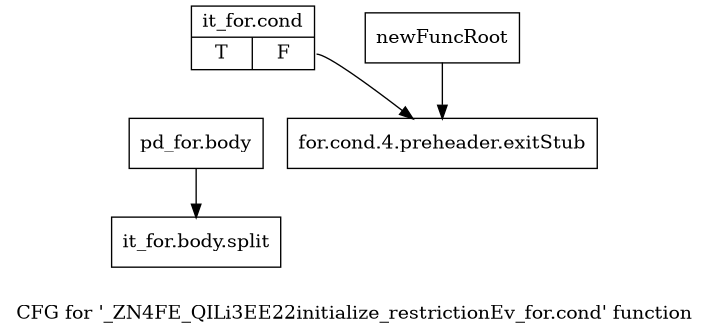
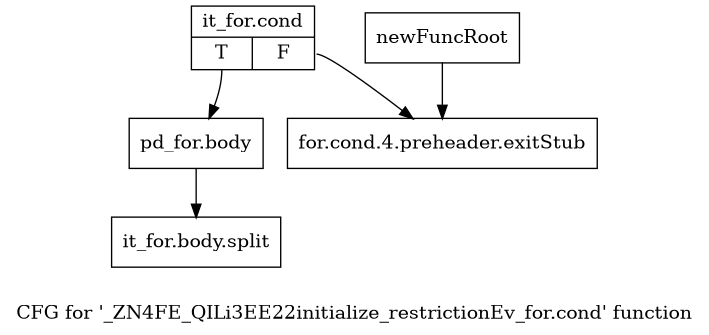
edge "it_for.cond" -> "pd_for.body": added
